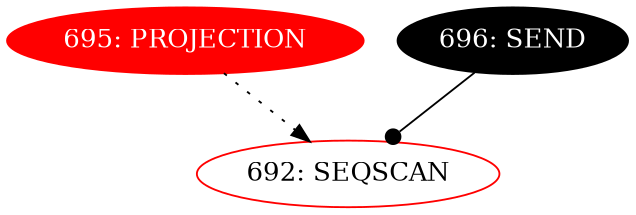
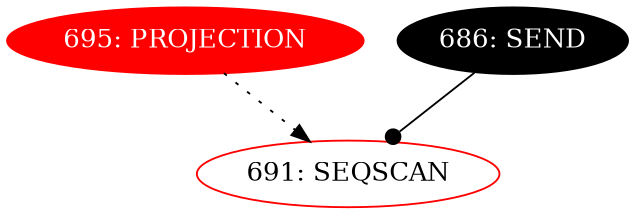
node "696: SEND": label "696: SEND" -> "686: SEND"
node "692: SEQSCAN": label "692: SEQSCAN" -> "691: SEQSCAN"
